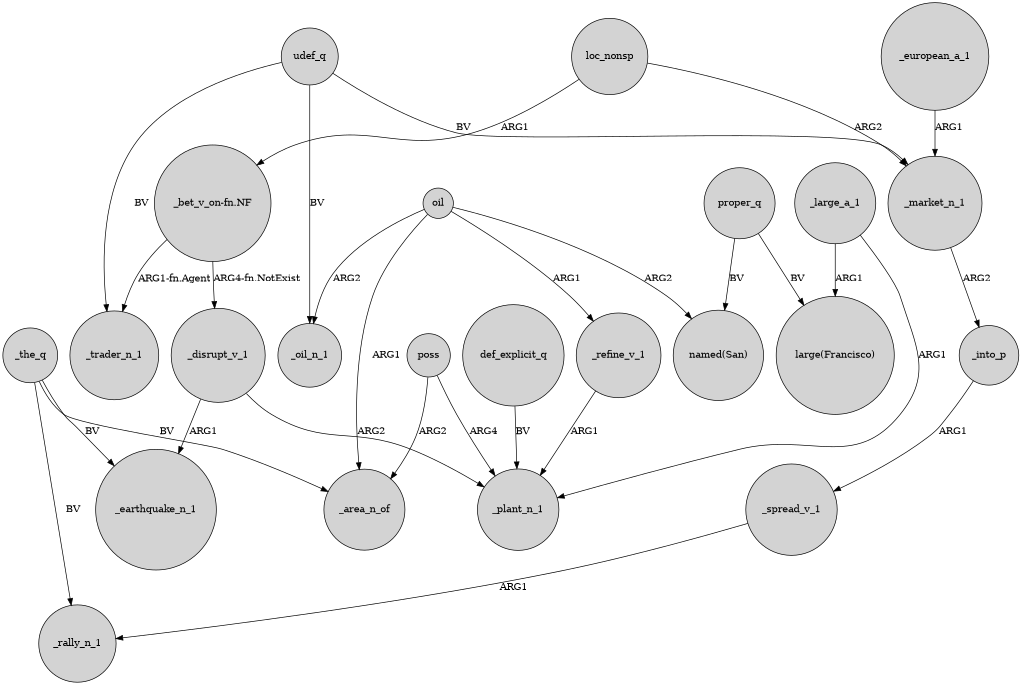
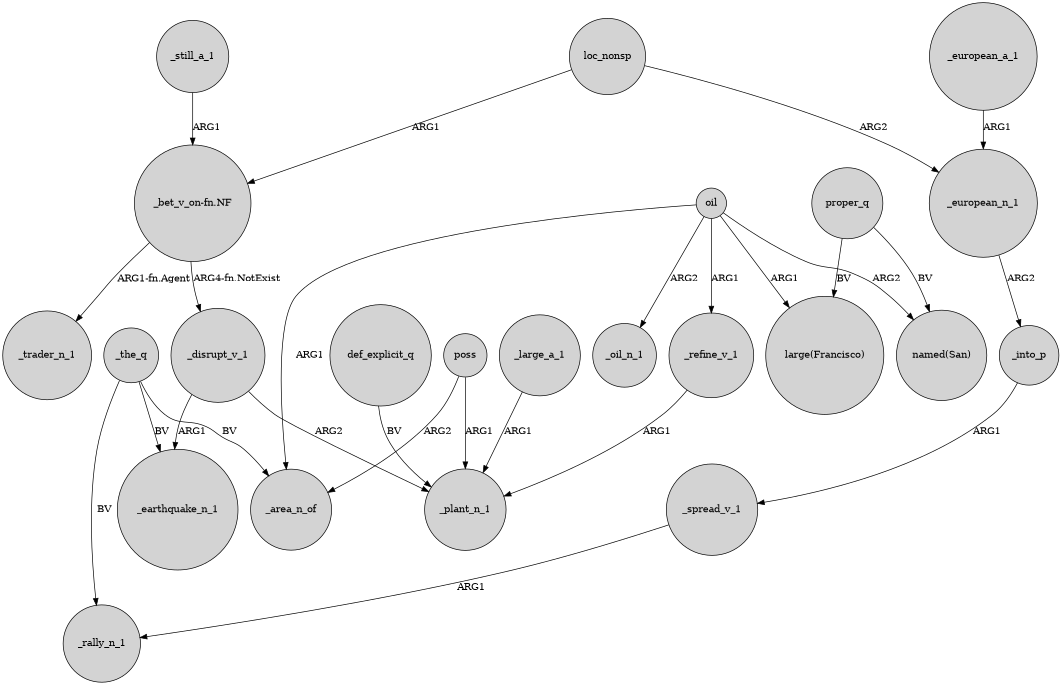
node "_still_a_1": added
node "udef_q": removed
node "_market_n_1": label "_market_n_1" -> "_european_n_1"
edge "_large_a_1" -> "large(Francisco)": now "oil" -> "large(Francisco)"
edge "poss" -> "_plant_n_1": label "ARG4" -> "ARG1"
